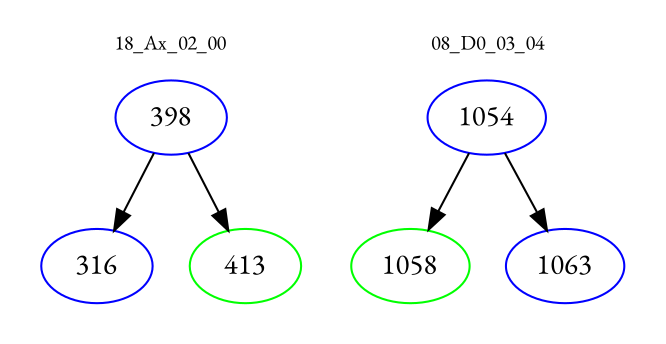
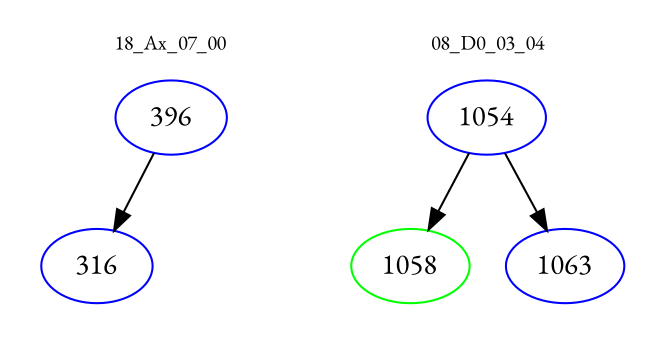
cluster "18_Ax_02_00": label "18_Ax_02_00" -> "18_Ax_07_00"
node "398": label "398" -> "396"
node "413": removed
